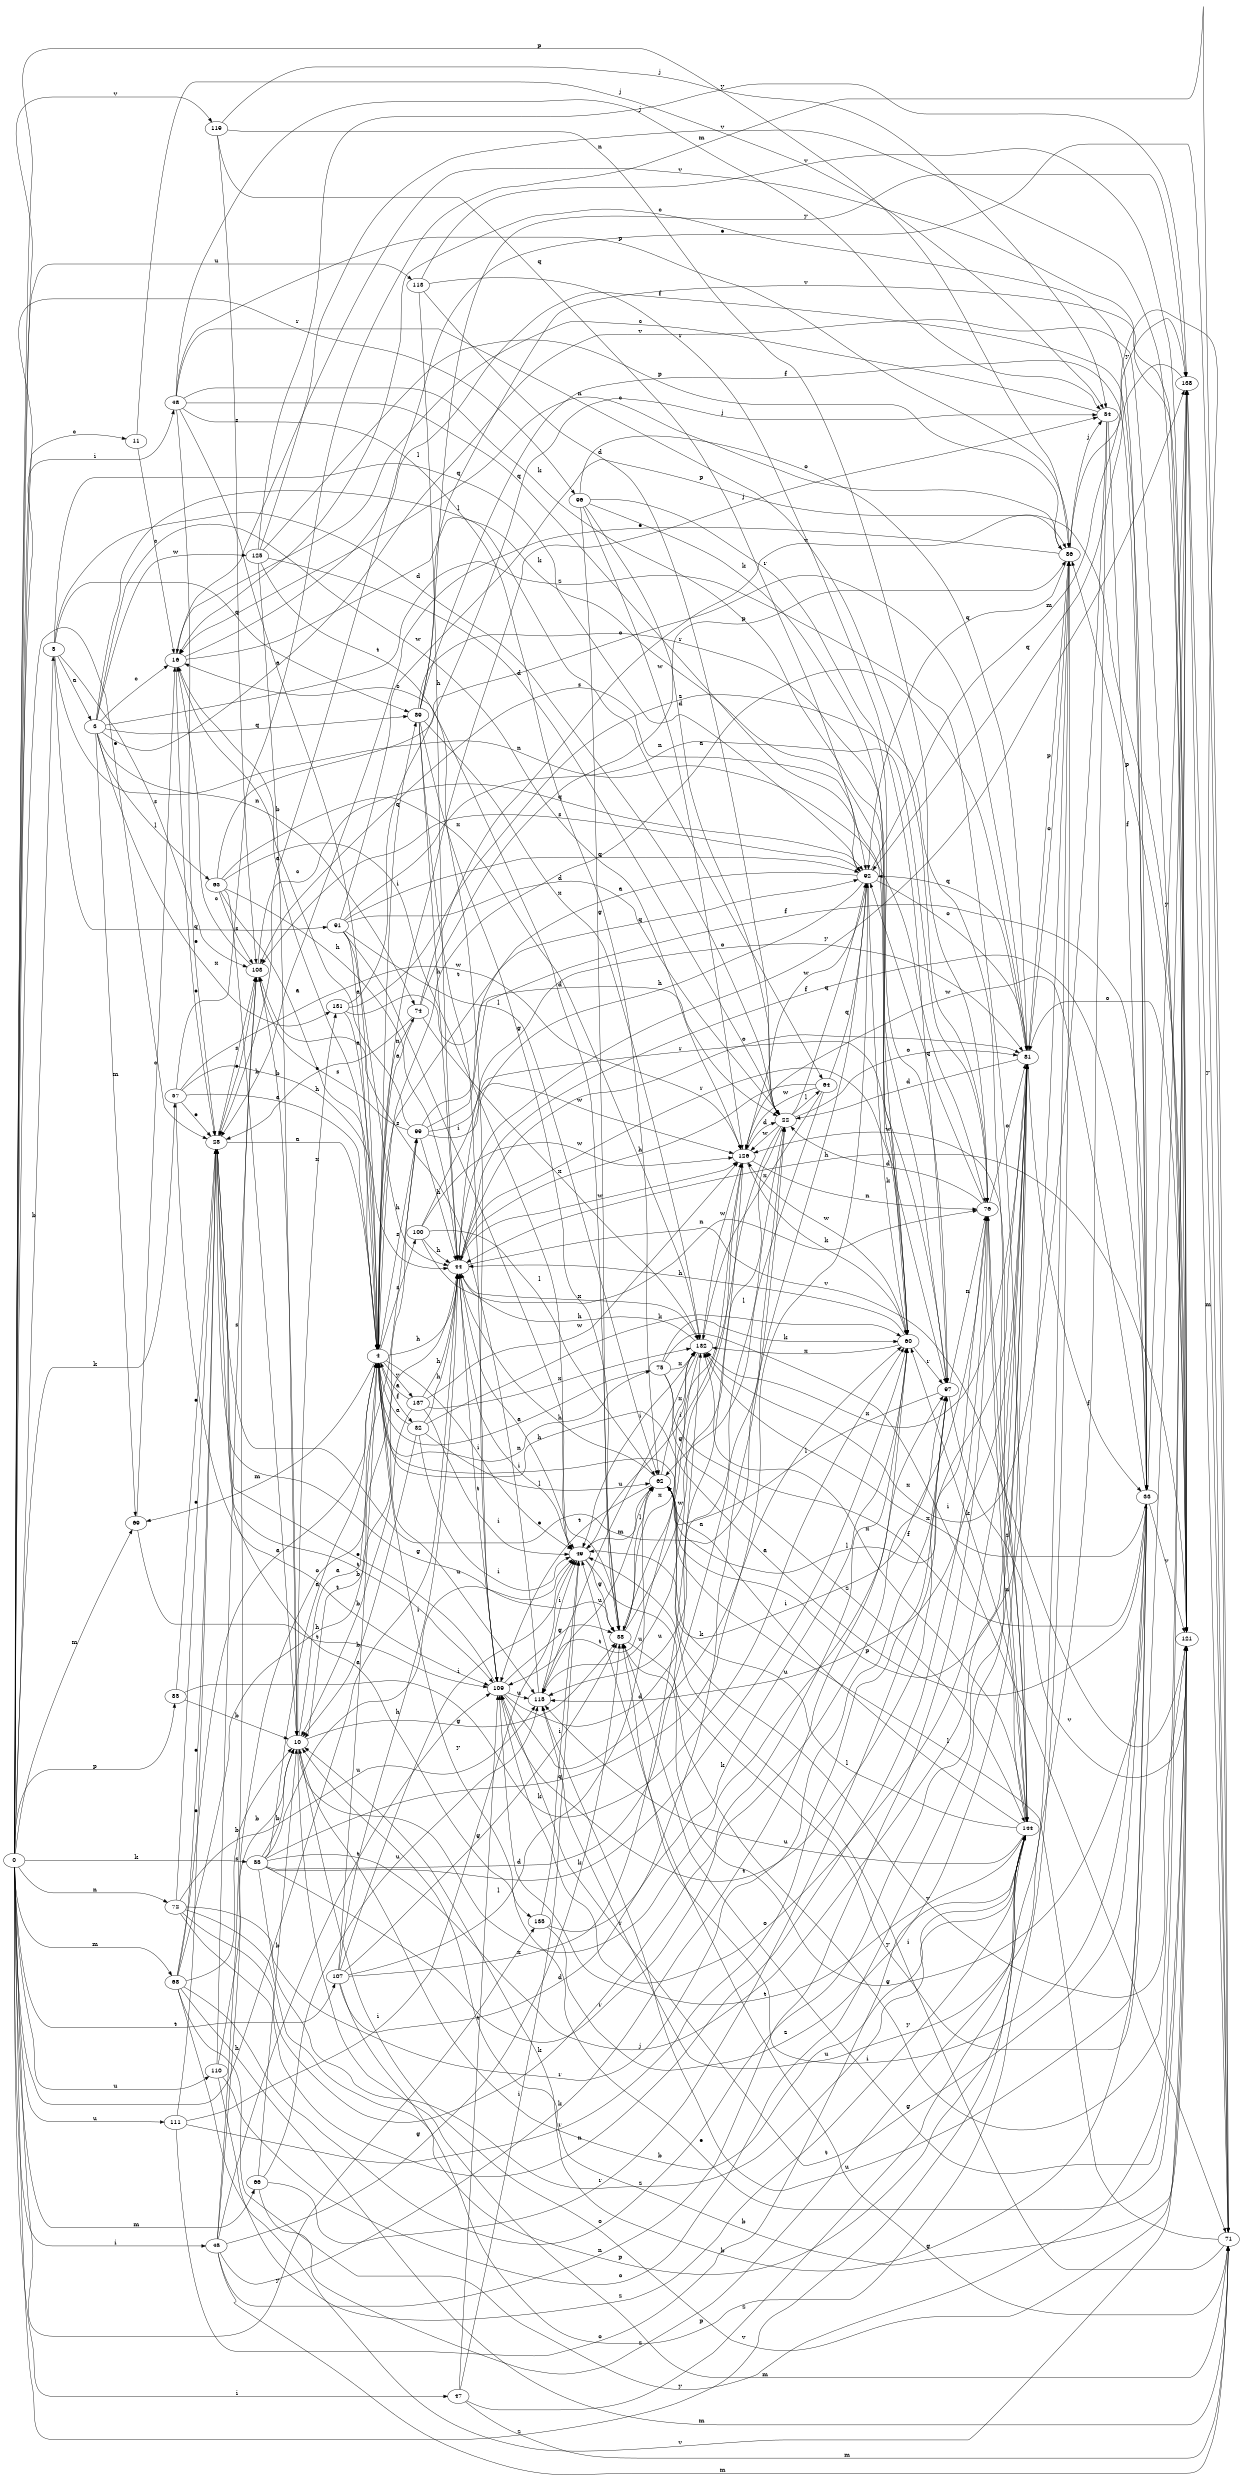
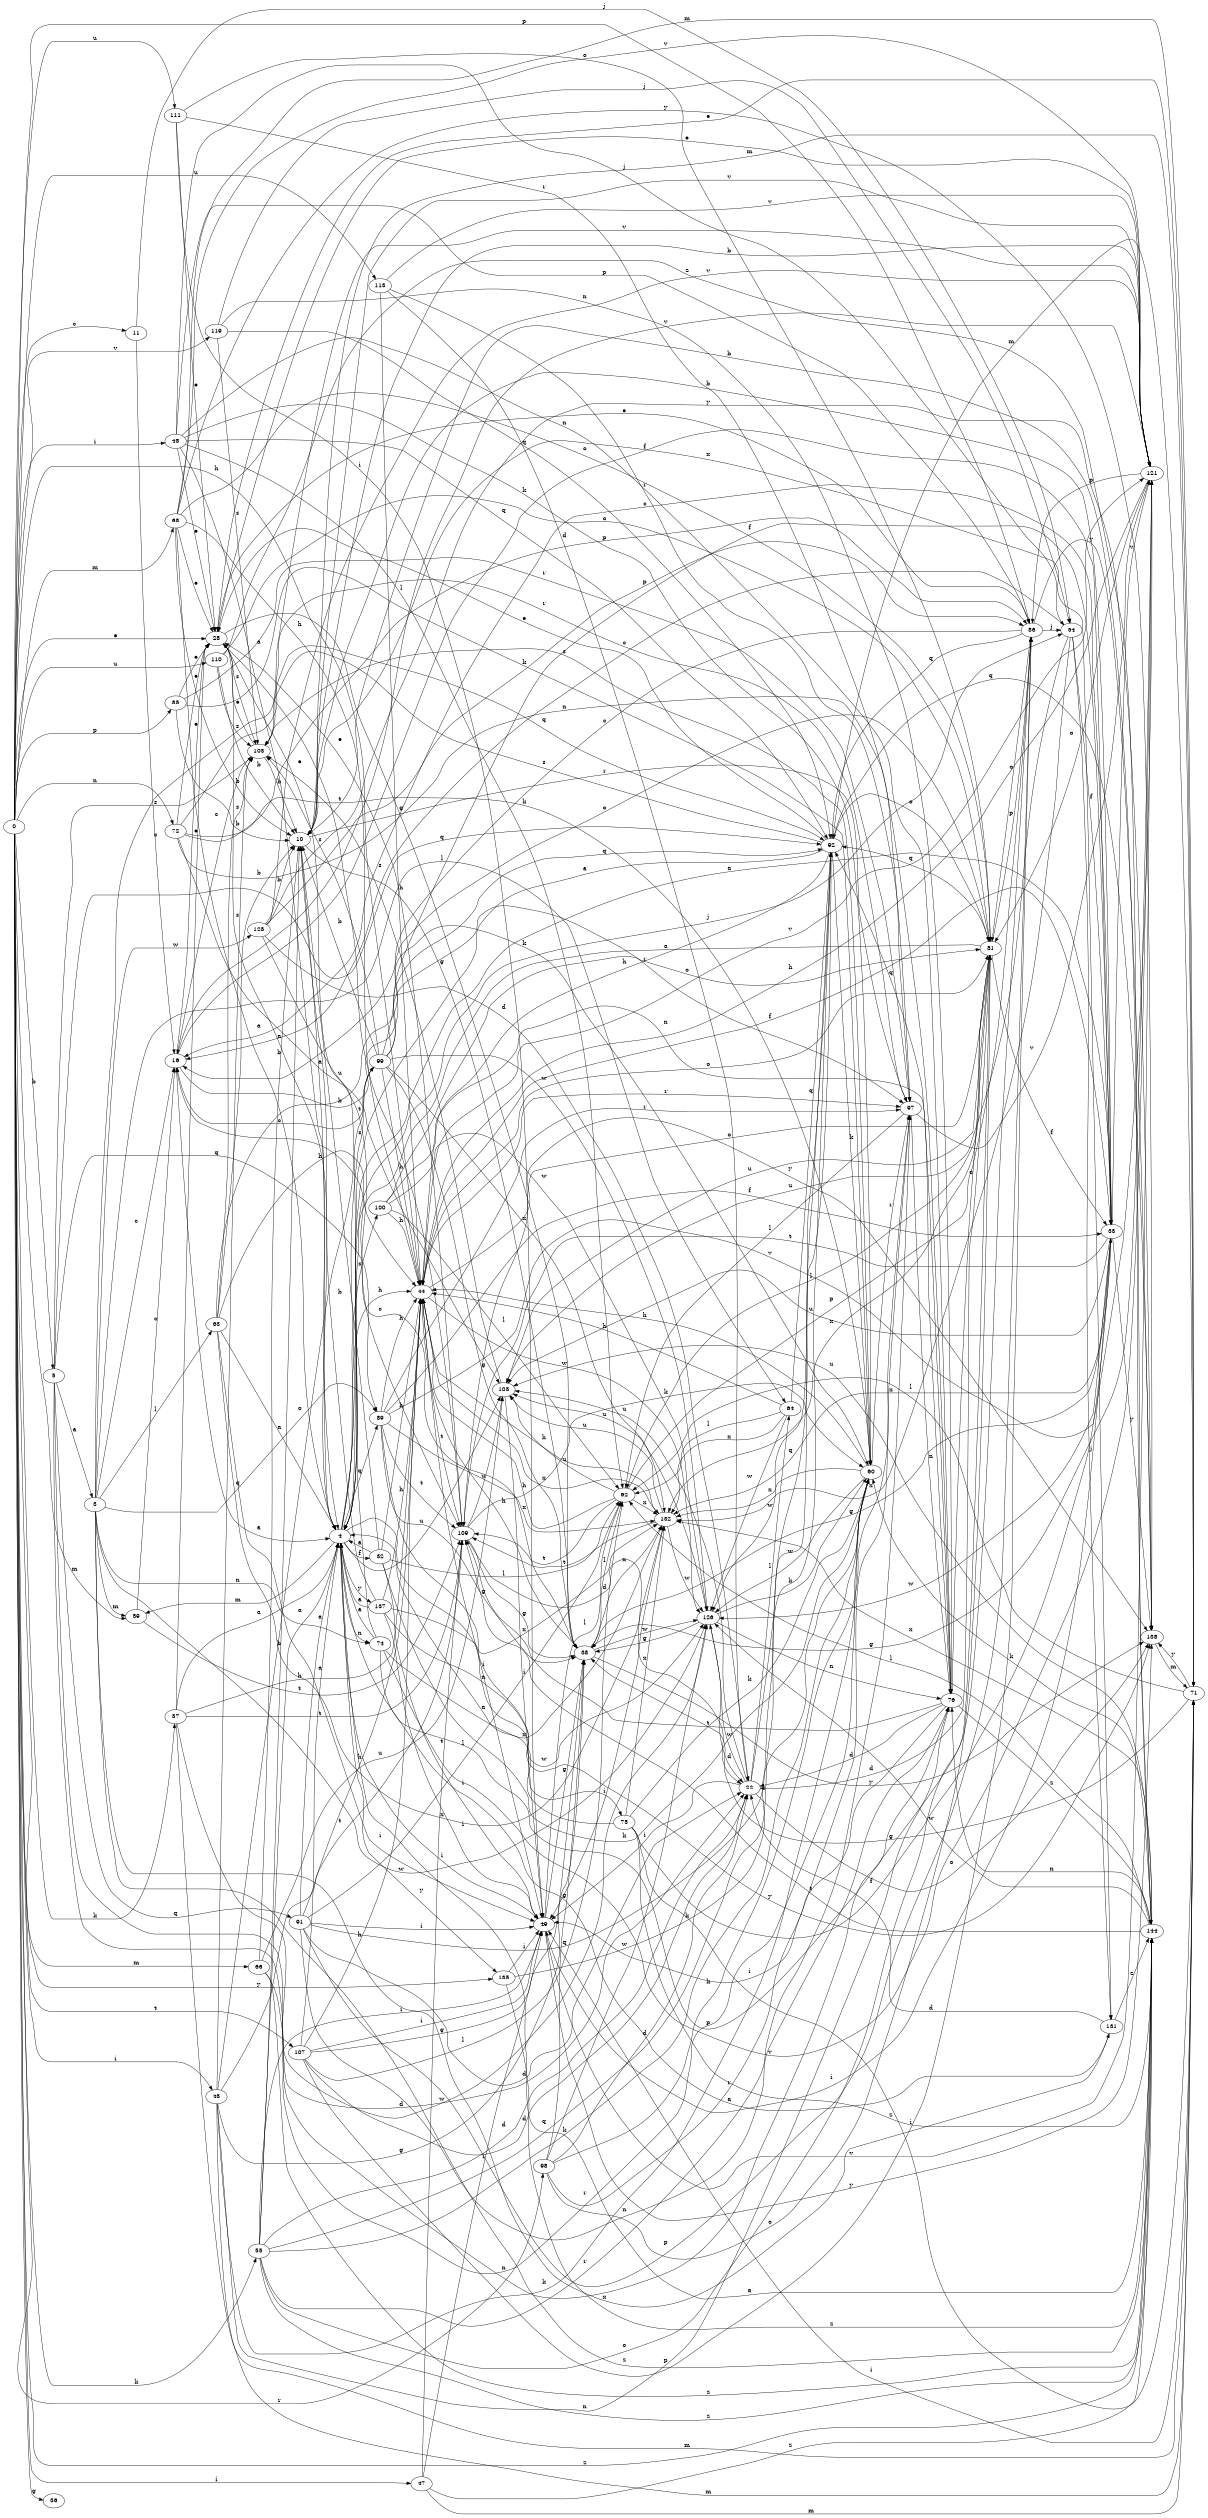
edge "131" -> "54": reversed
node "96": label "96" -> "98"
edge "85" -> "97": added, label "r"
edge "22" -> "81": now "22" -> "138"
edge "99" -> "38": added, label "g"
node "69": label "69" -> "59"
edge "49" -> "62": label "m" -> "l"
node "115": label "115" -> "105"
edge "107" -> "132": now "99" -> "132"
edge "62" -> "121": now "49" -> "121"
edge "55" -> "81": label "j" -> "o"
node "36": added
